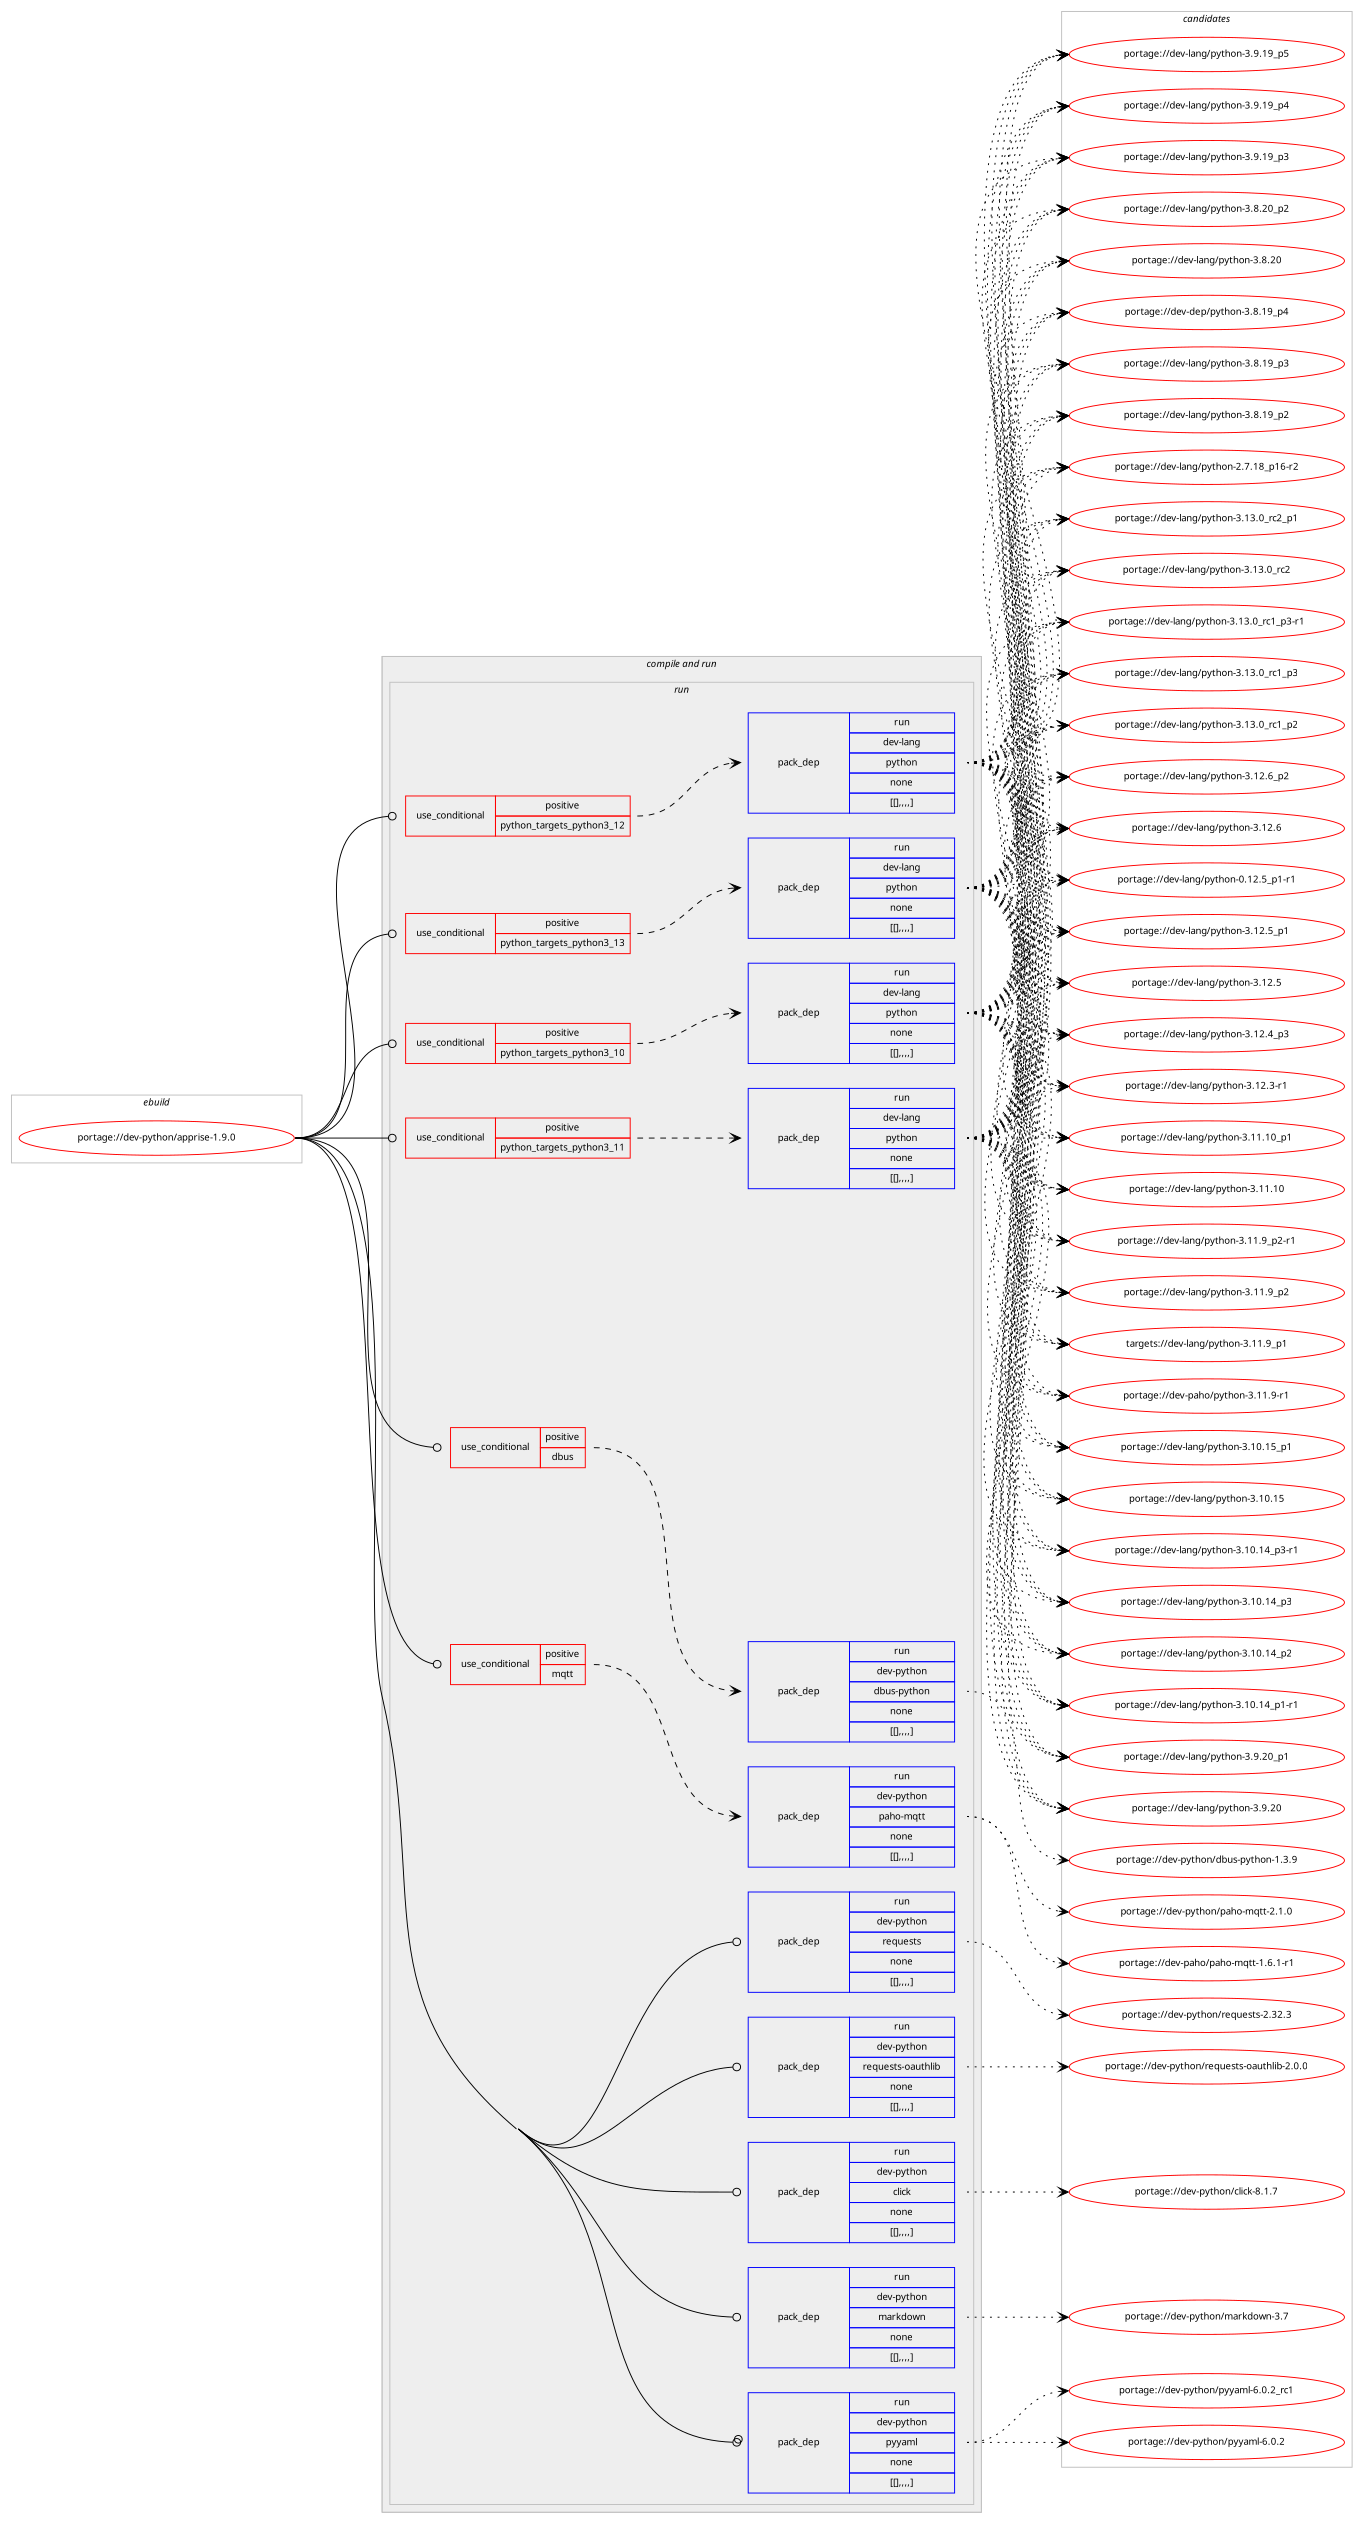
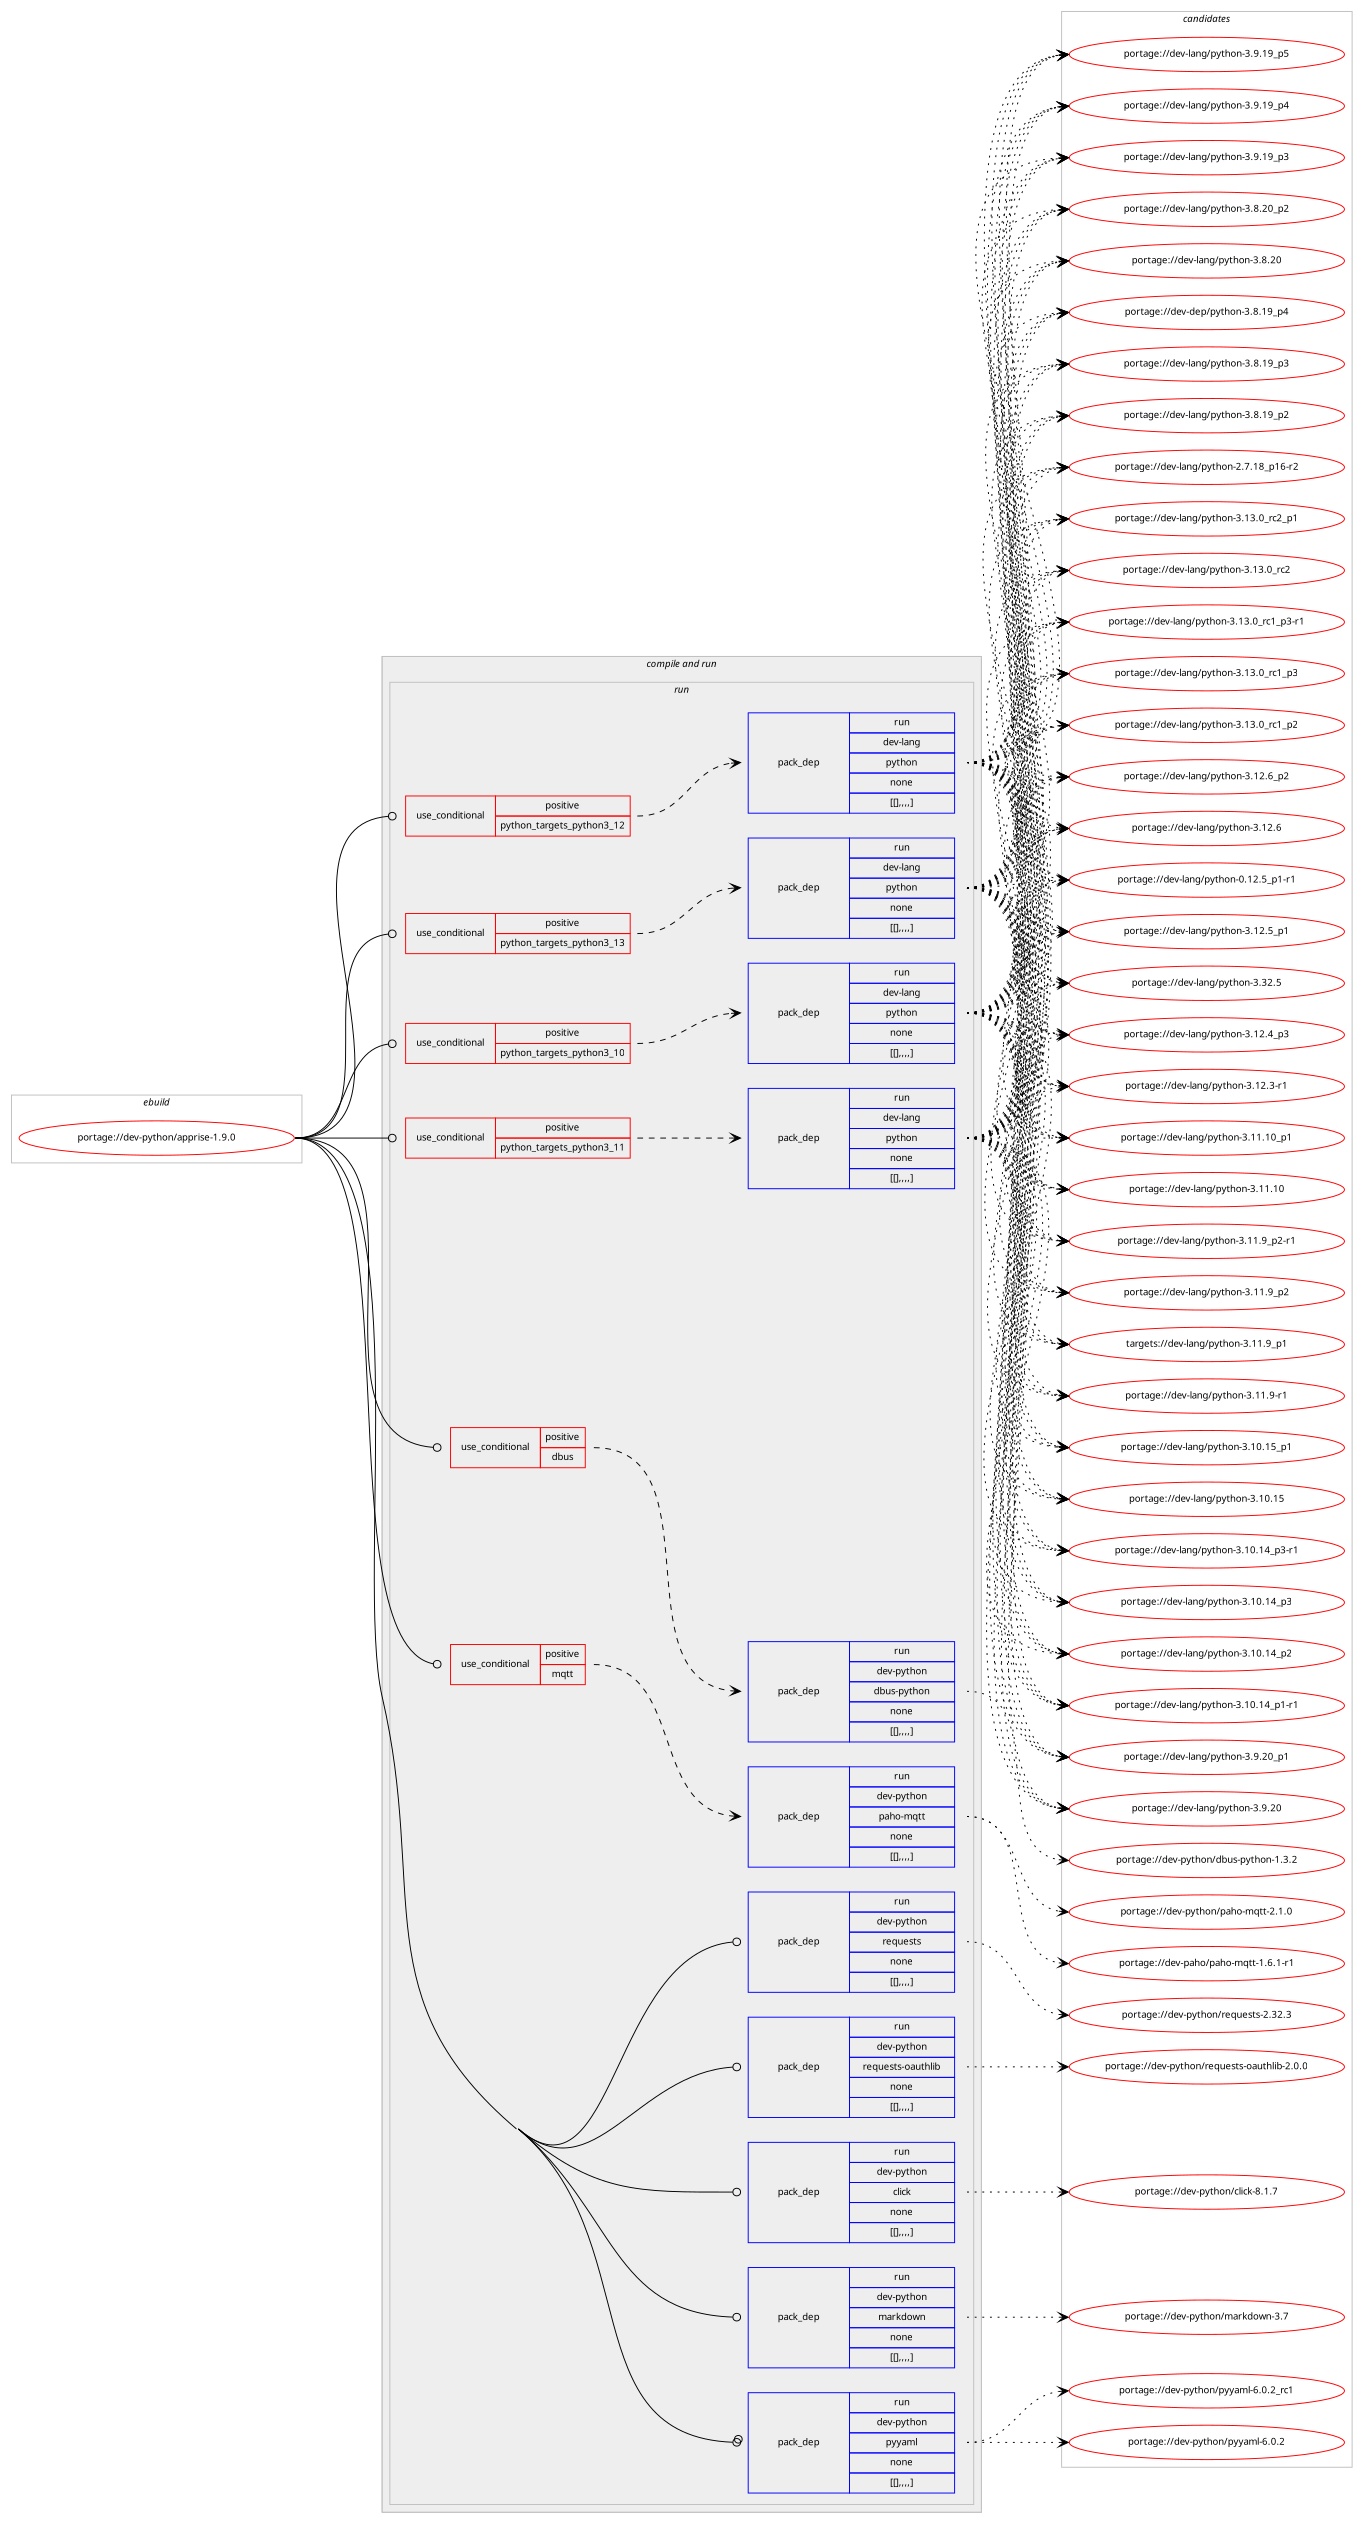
node "portage://dev-lang/python-3.12.5": label "portage://dev-lang/python-3.12.5" -> "portage://dev-lang/python-3.32.5"
node "portage://dev-paho/python-3.11.9-r1": label "portage://dev-paho/python-3.11.9-r1" -> "portage://dev-lang/python-3.11.9-r1"
node "portage://dev-python/dbus-python-1.3.9": label "portage://dev-python/dbus-python-1.3.9" -> "portage://dev-python/dbus-python-1.3.2"
